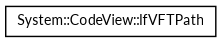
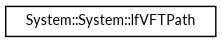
node "System::CodeView::lfVFTPath": label "System::CodeView::lfVFTPath" -> "System::System::lfVFTPath"
